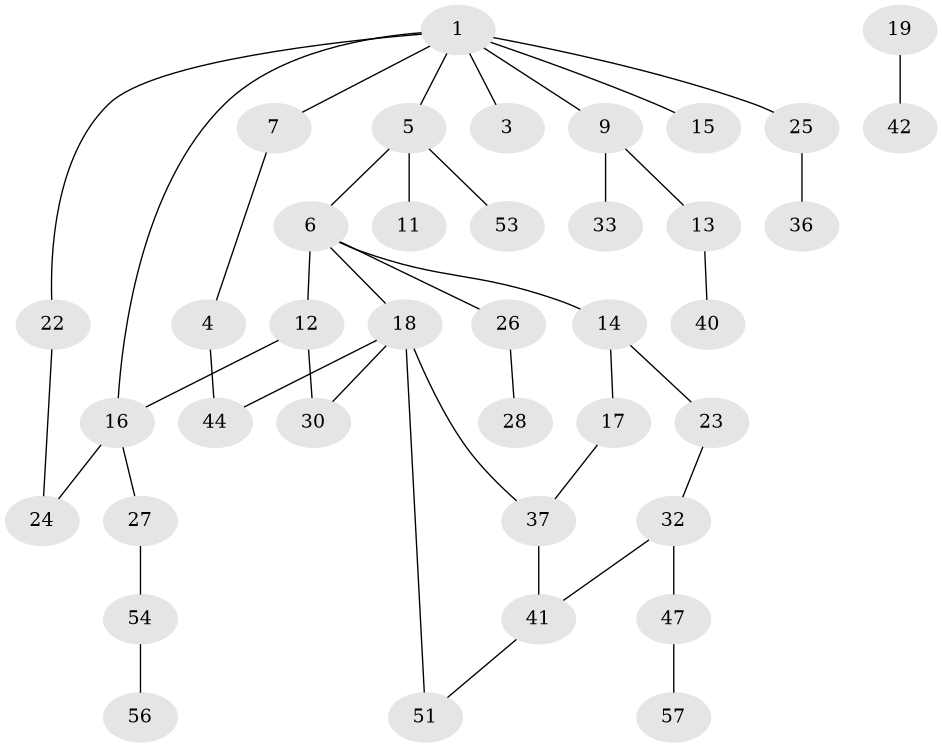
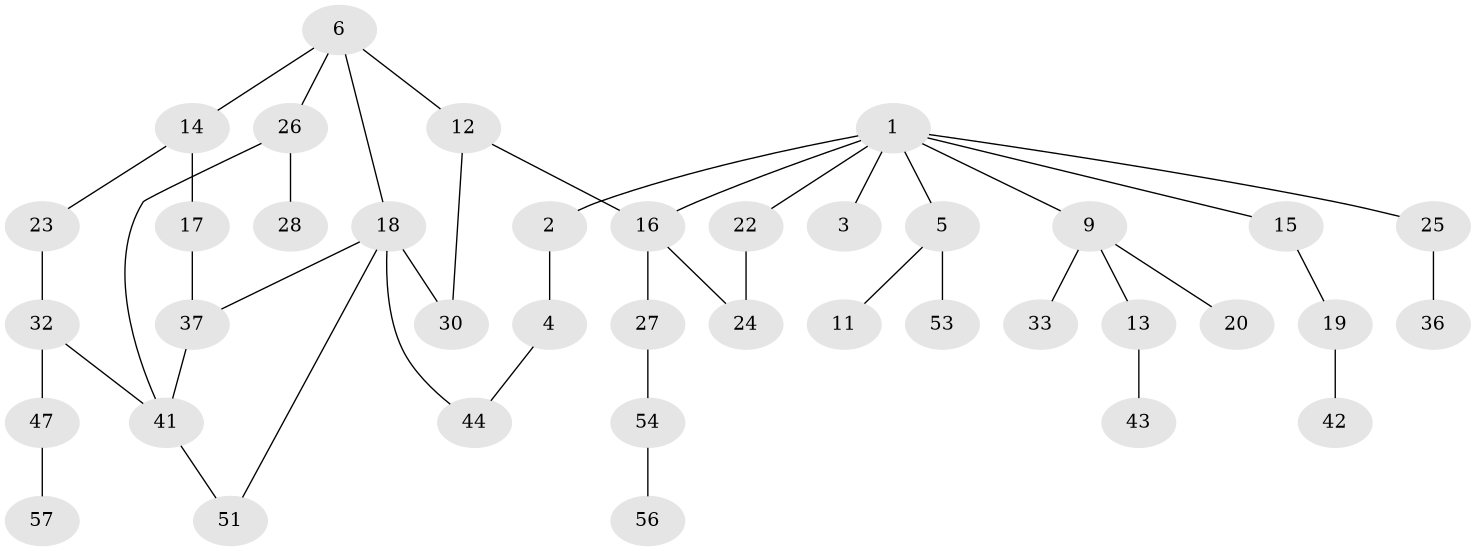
node "7": label "7" -> "2"
edge "5" -- "6": removed
edge "26" -- "41": added
edge "15" -- "19": added
node "40": label "40" -> "43"
node "20": added
